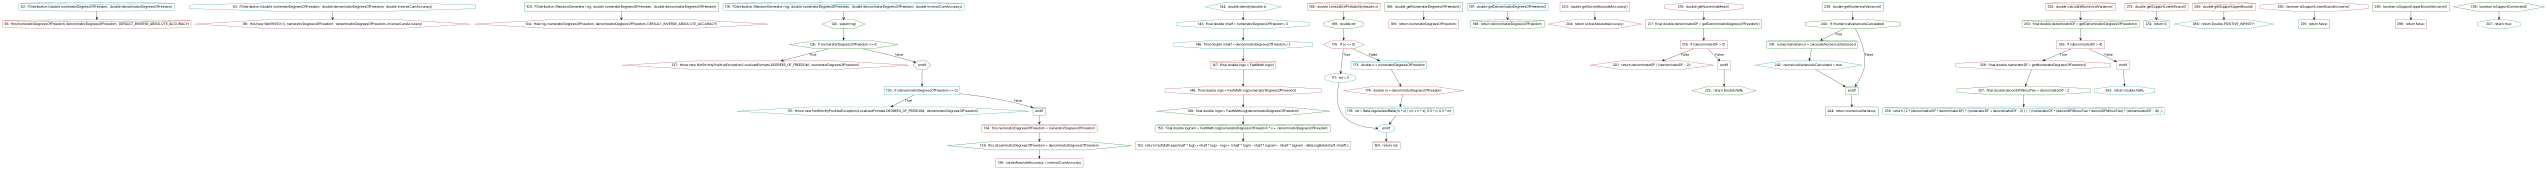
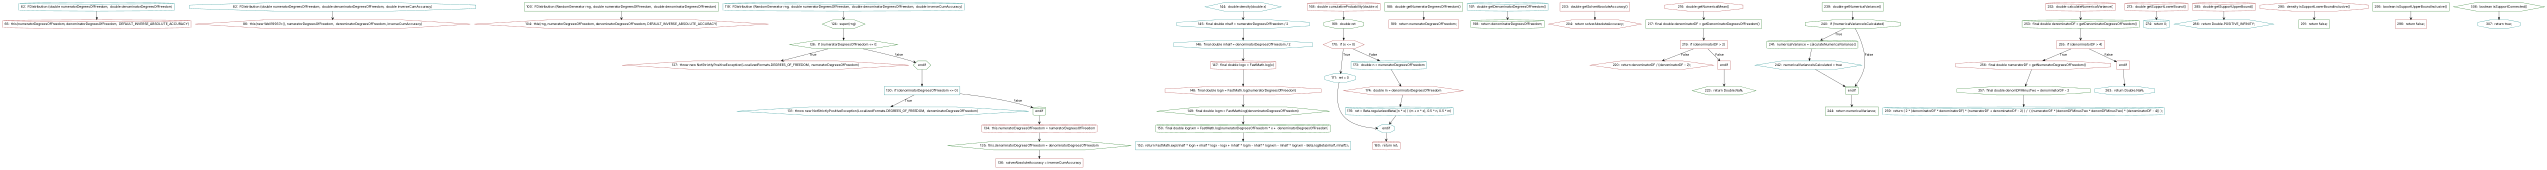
node "290:  boolean isSupportLowerBoundInclusive()": label "290:  boolean isSupportLowerBoundInclusive()" -> "290:  density isSupportLowerBoundInclusive()"
